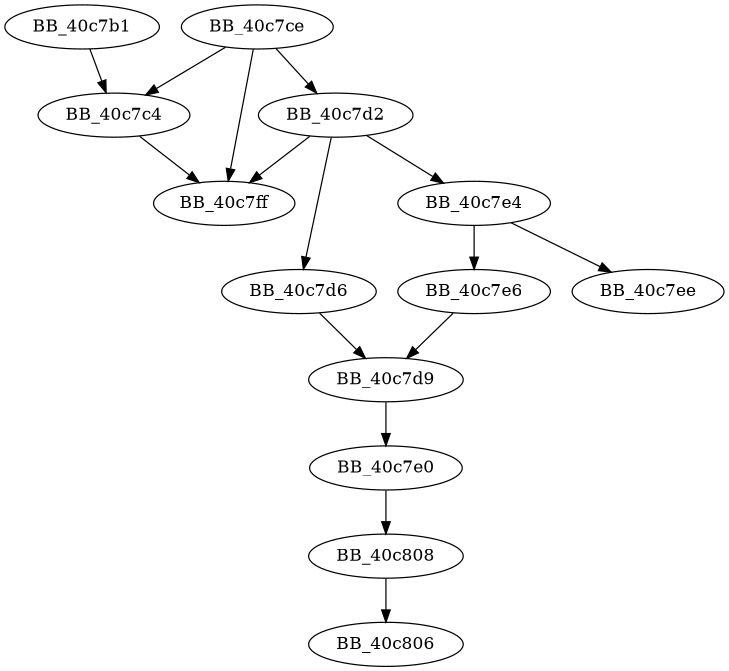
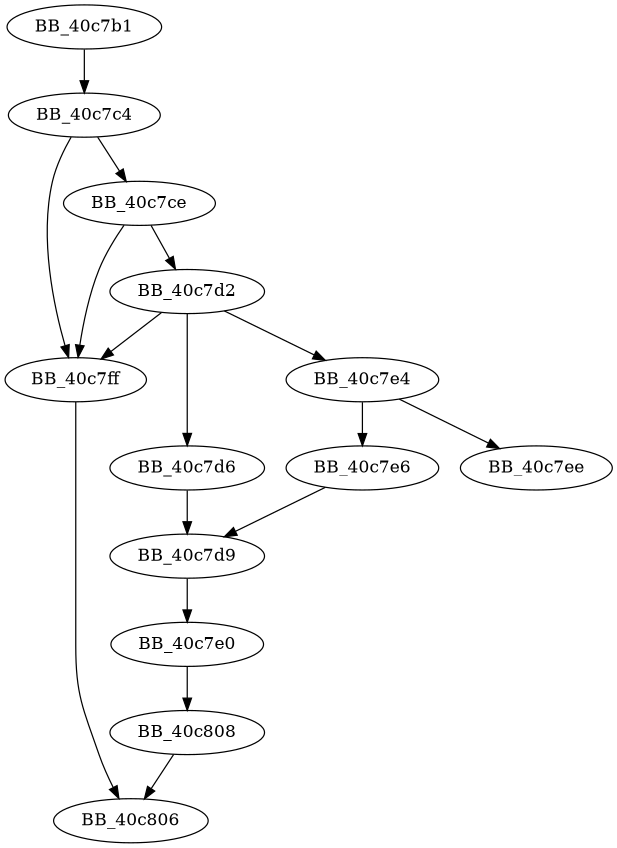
edge "BB_40c7ce" -> "BB_40c7c4": reversed
edge "BB_40c7ff" -> "BB_40c806": added
